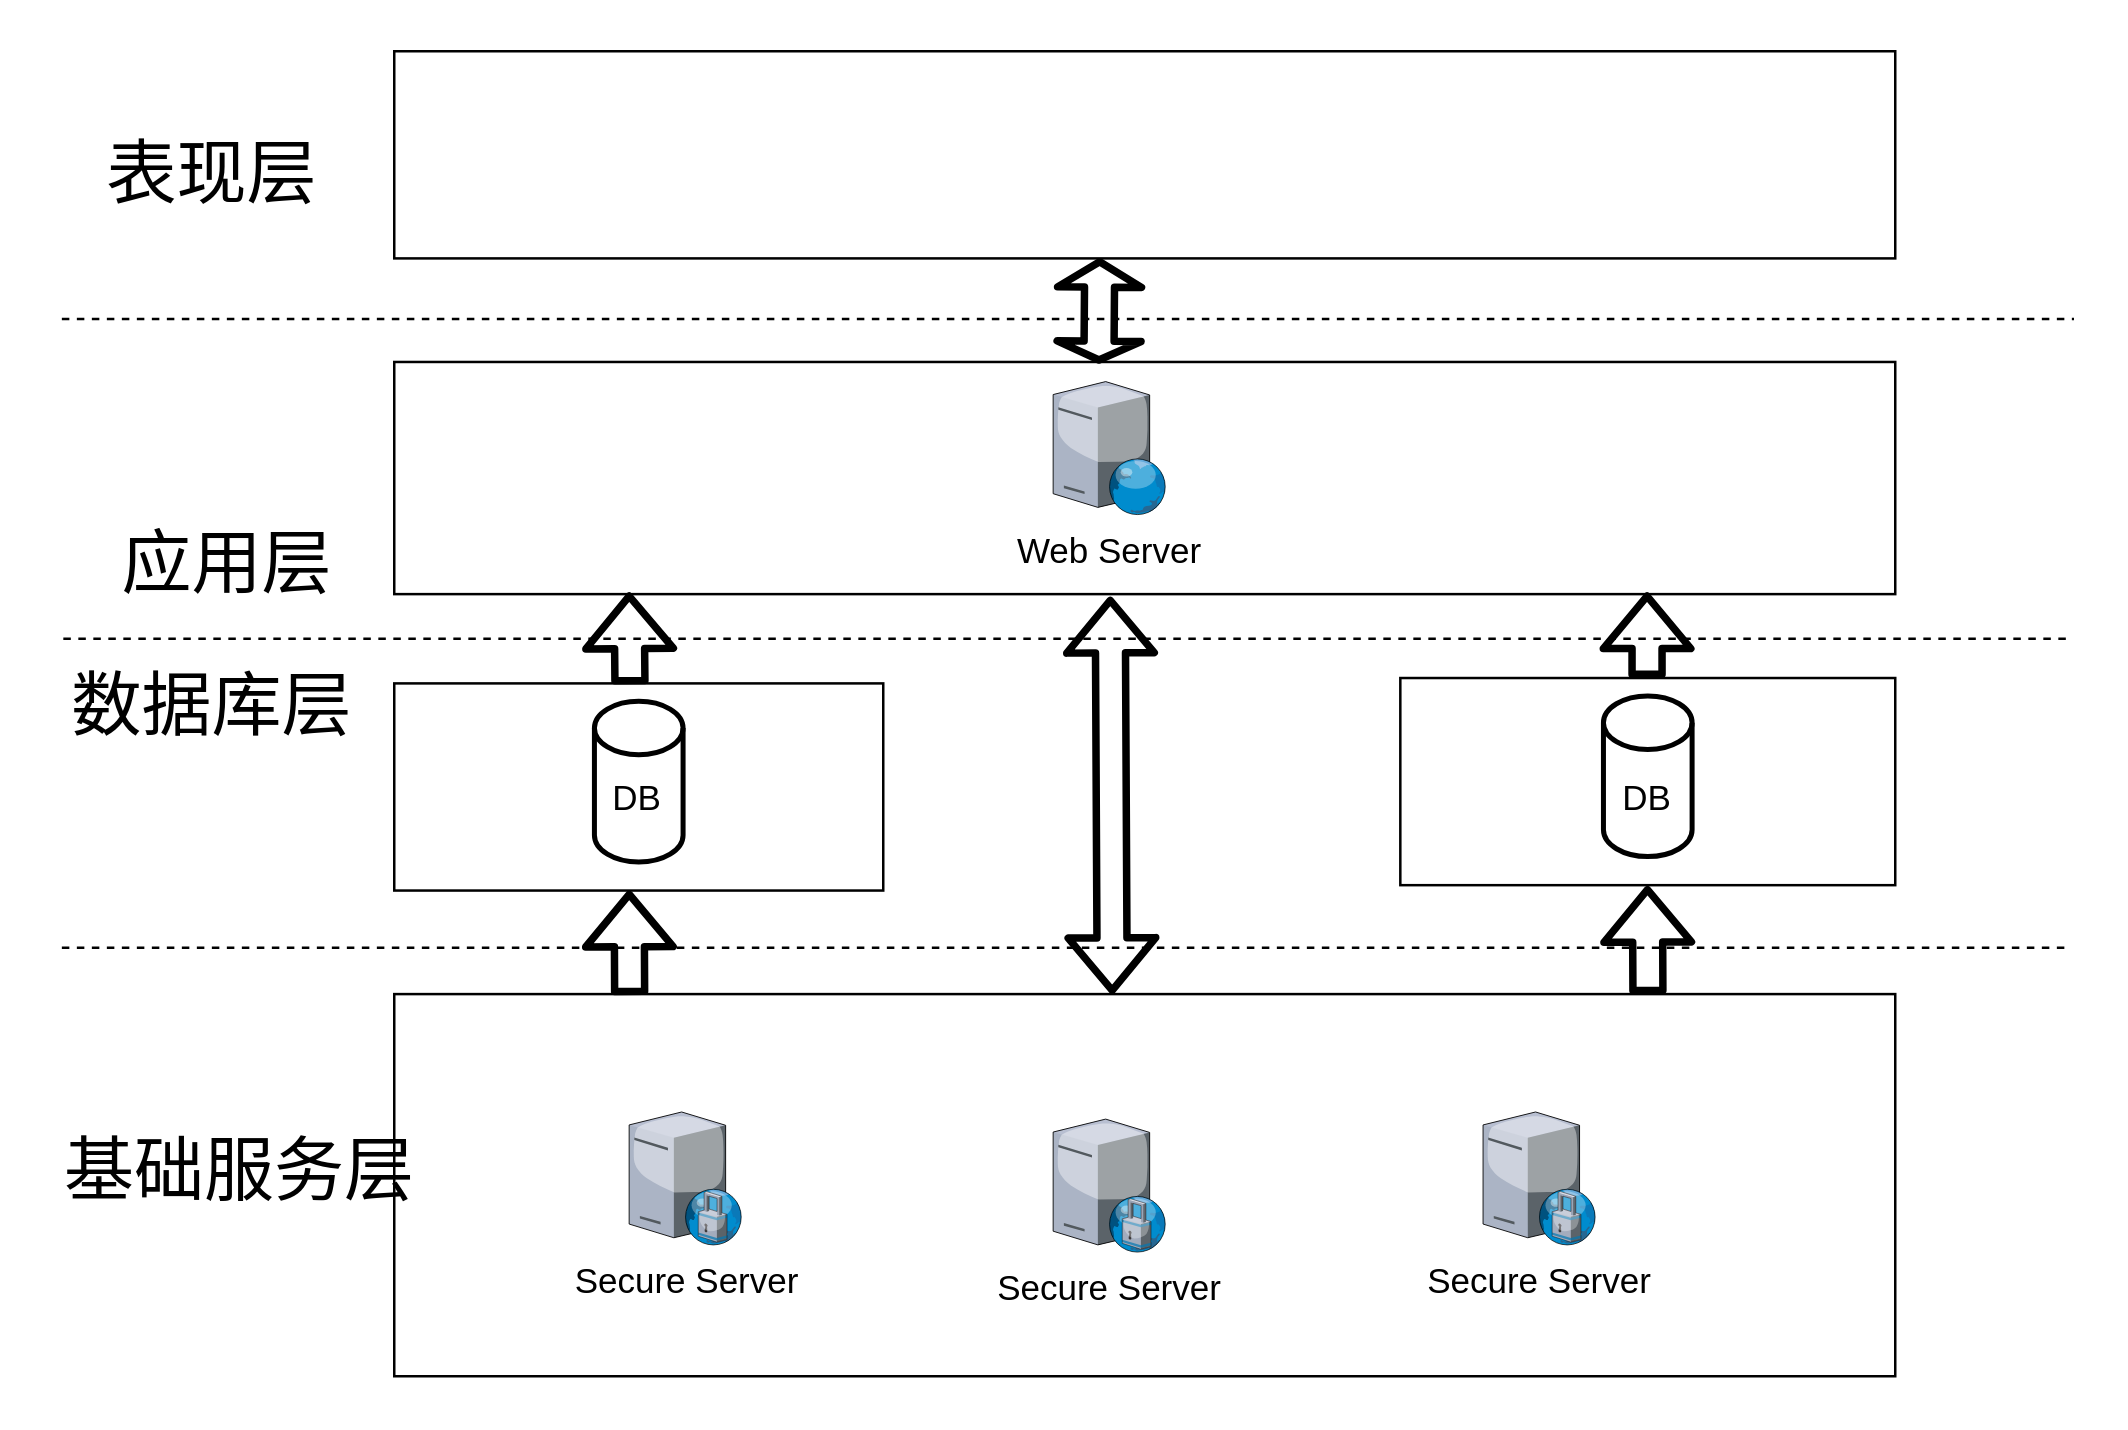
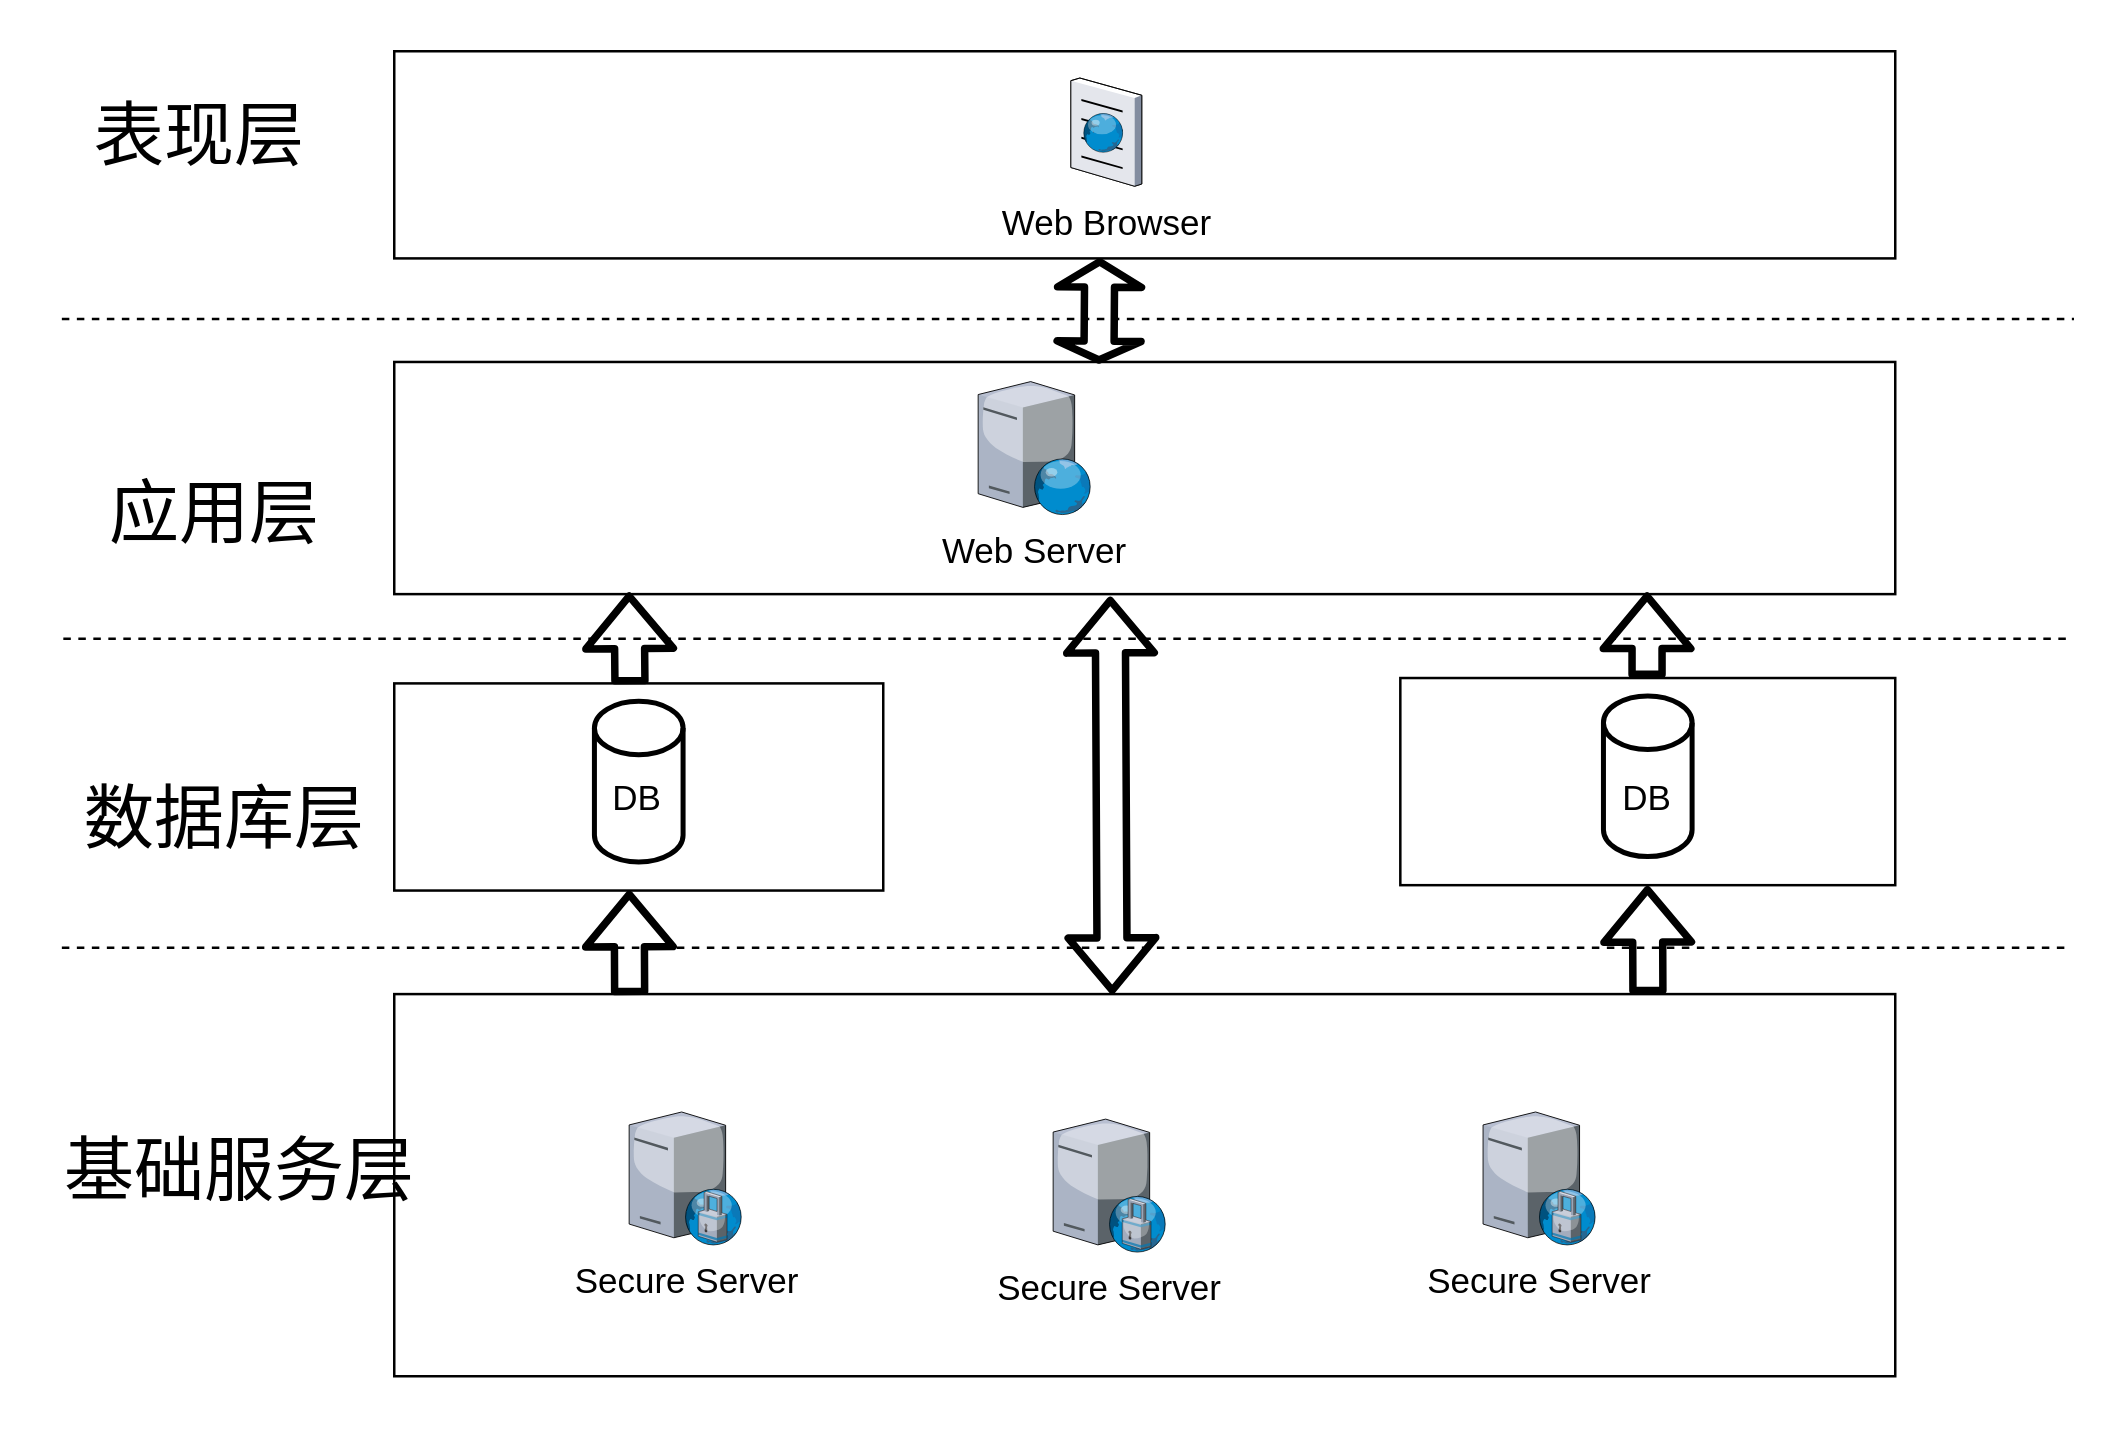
node "Web Browser": added
node "表现层": moved (210, 175) -> (198, 137)
node "Web Server": moved (1109, 448) -> (1034, 448)
node "应用层": moved (226, 564) -> (213, 514)
node "数据库层": moved (212, 705) -> (224, 818)
